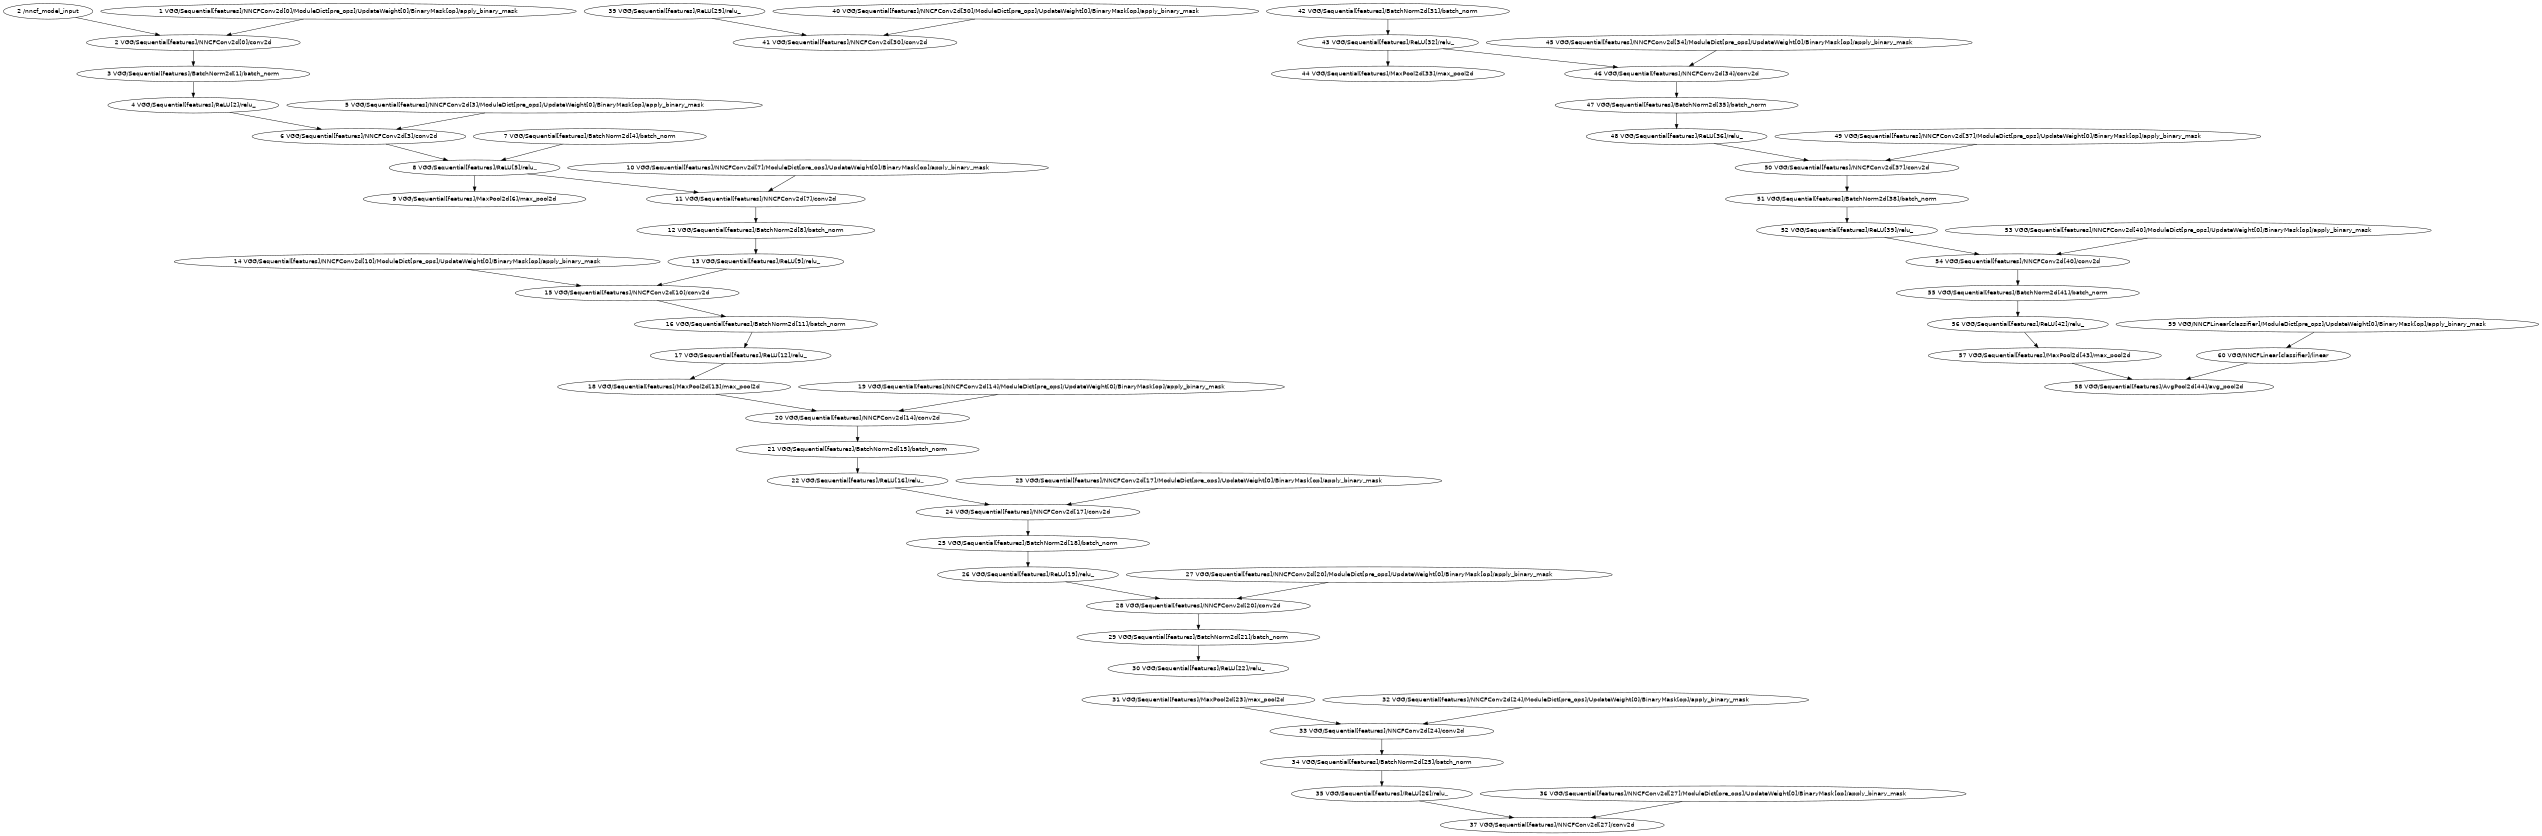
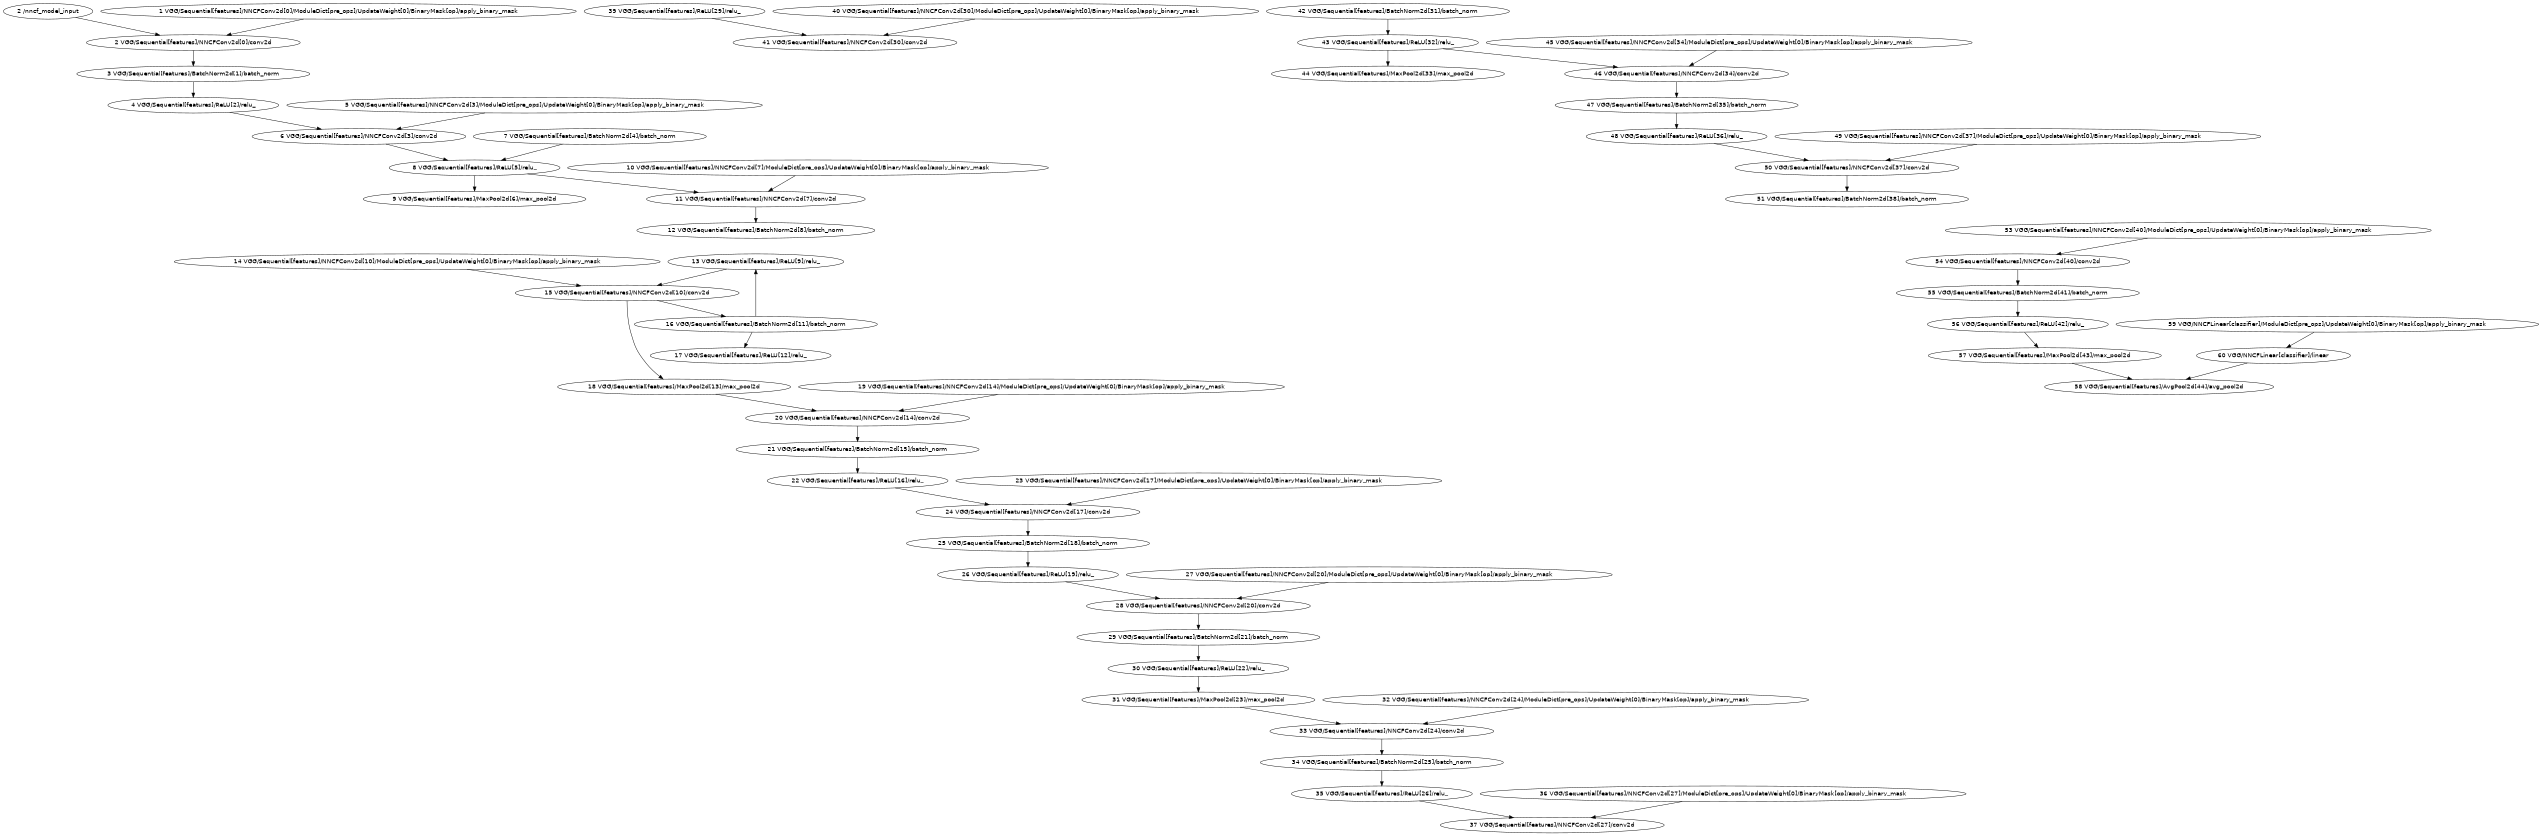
node "52 VGG/Sequential[features]/ReLU[39]/relu_": removed
edge "12 VGG/Sequential[features]/BatchNorm2d[8]/batch_norm" -> "13 VGG/Sequential[features]/ReLU[9]/relu_": now "16 VGG/Sequential[features]/BatchNorm2d[11]/batch_norm" -> "13 VGG/Sequential[features]/ReLU[9]/relu_"
edge "17 VGG/Sequential[features]/ReLU[12]/relu_" -> "18 VGG/Sequential[features]/MaxPool2d[13]/max_pool2d": now "15 VGG/Sequential[features]/NNCFConv2d[10]/conv2d" -> "18 VGG/Sequential[features]/MaxPool2d[13]/max_pool2d"
edge "30 VGG/Sequential[features]/ReLU[22]/relu_" -> "31 VGG/Sequential[features]/MaxPool2d[23]/max_pool2d": added
